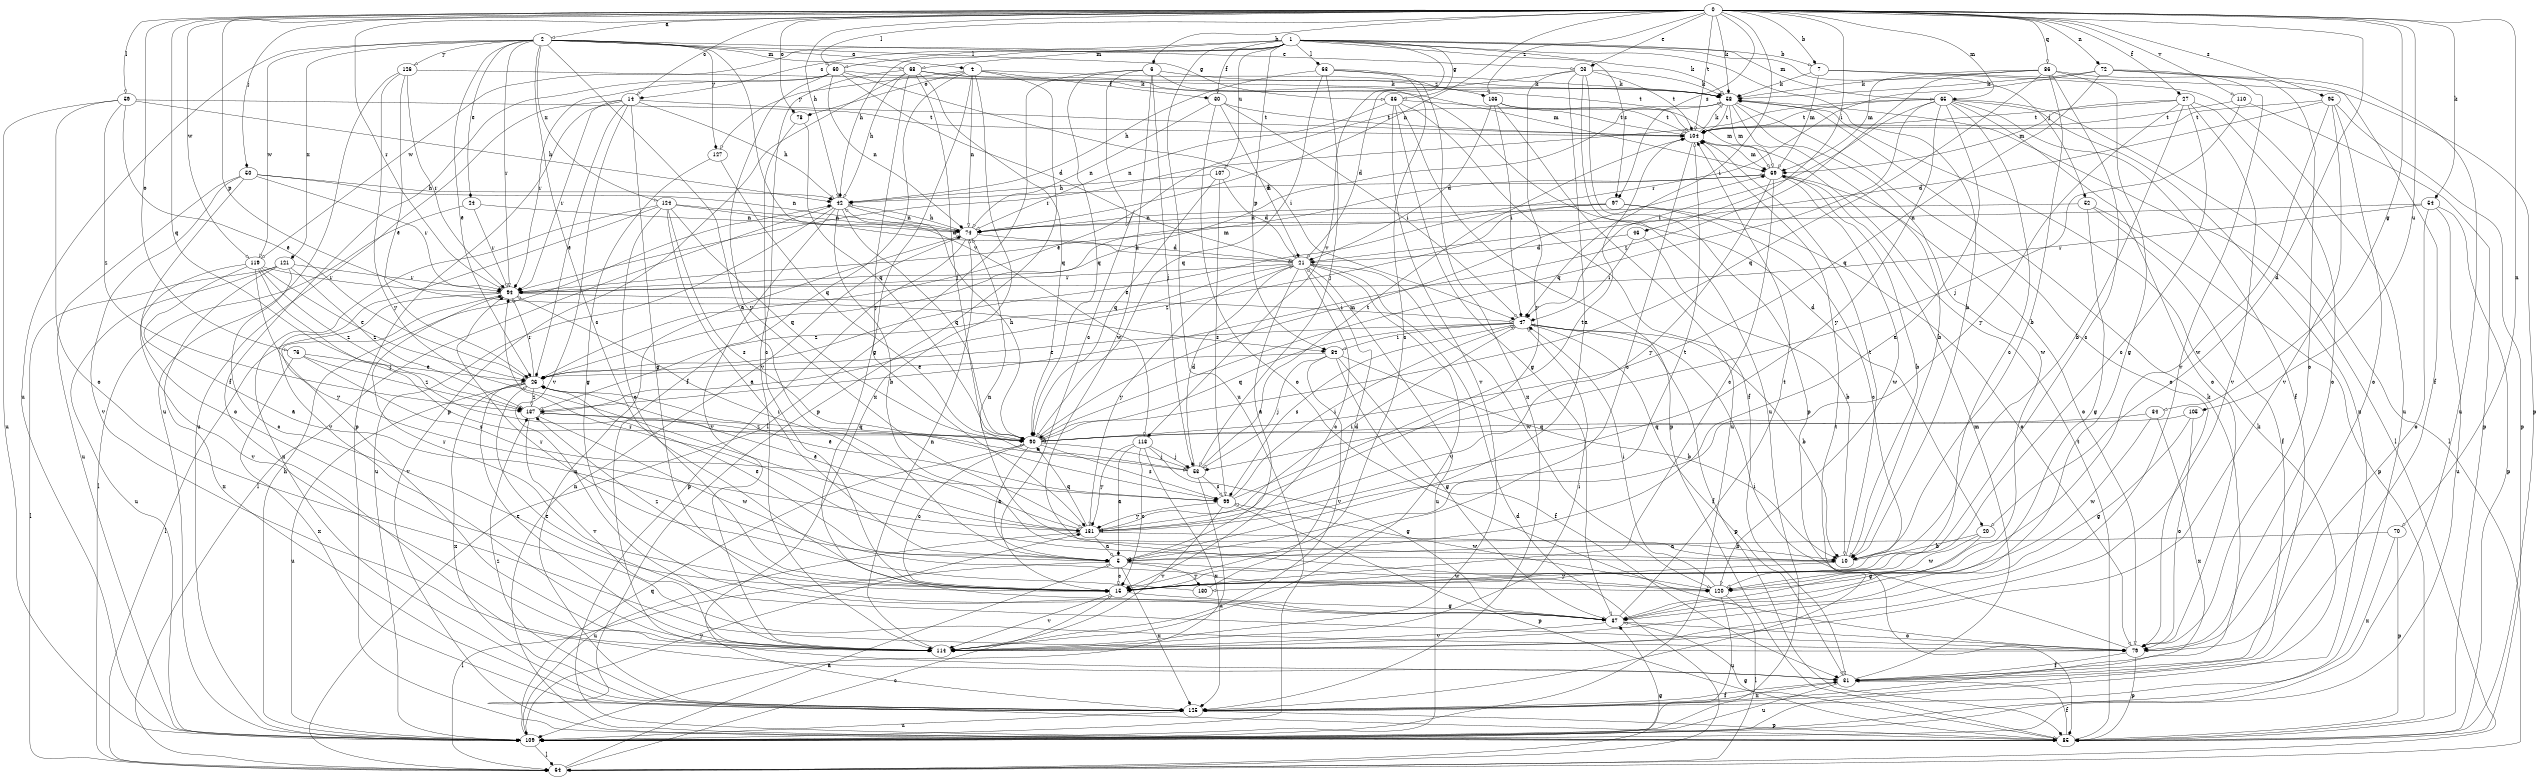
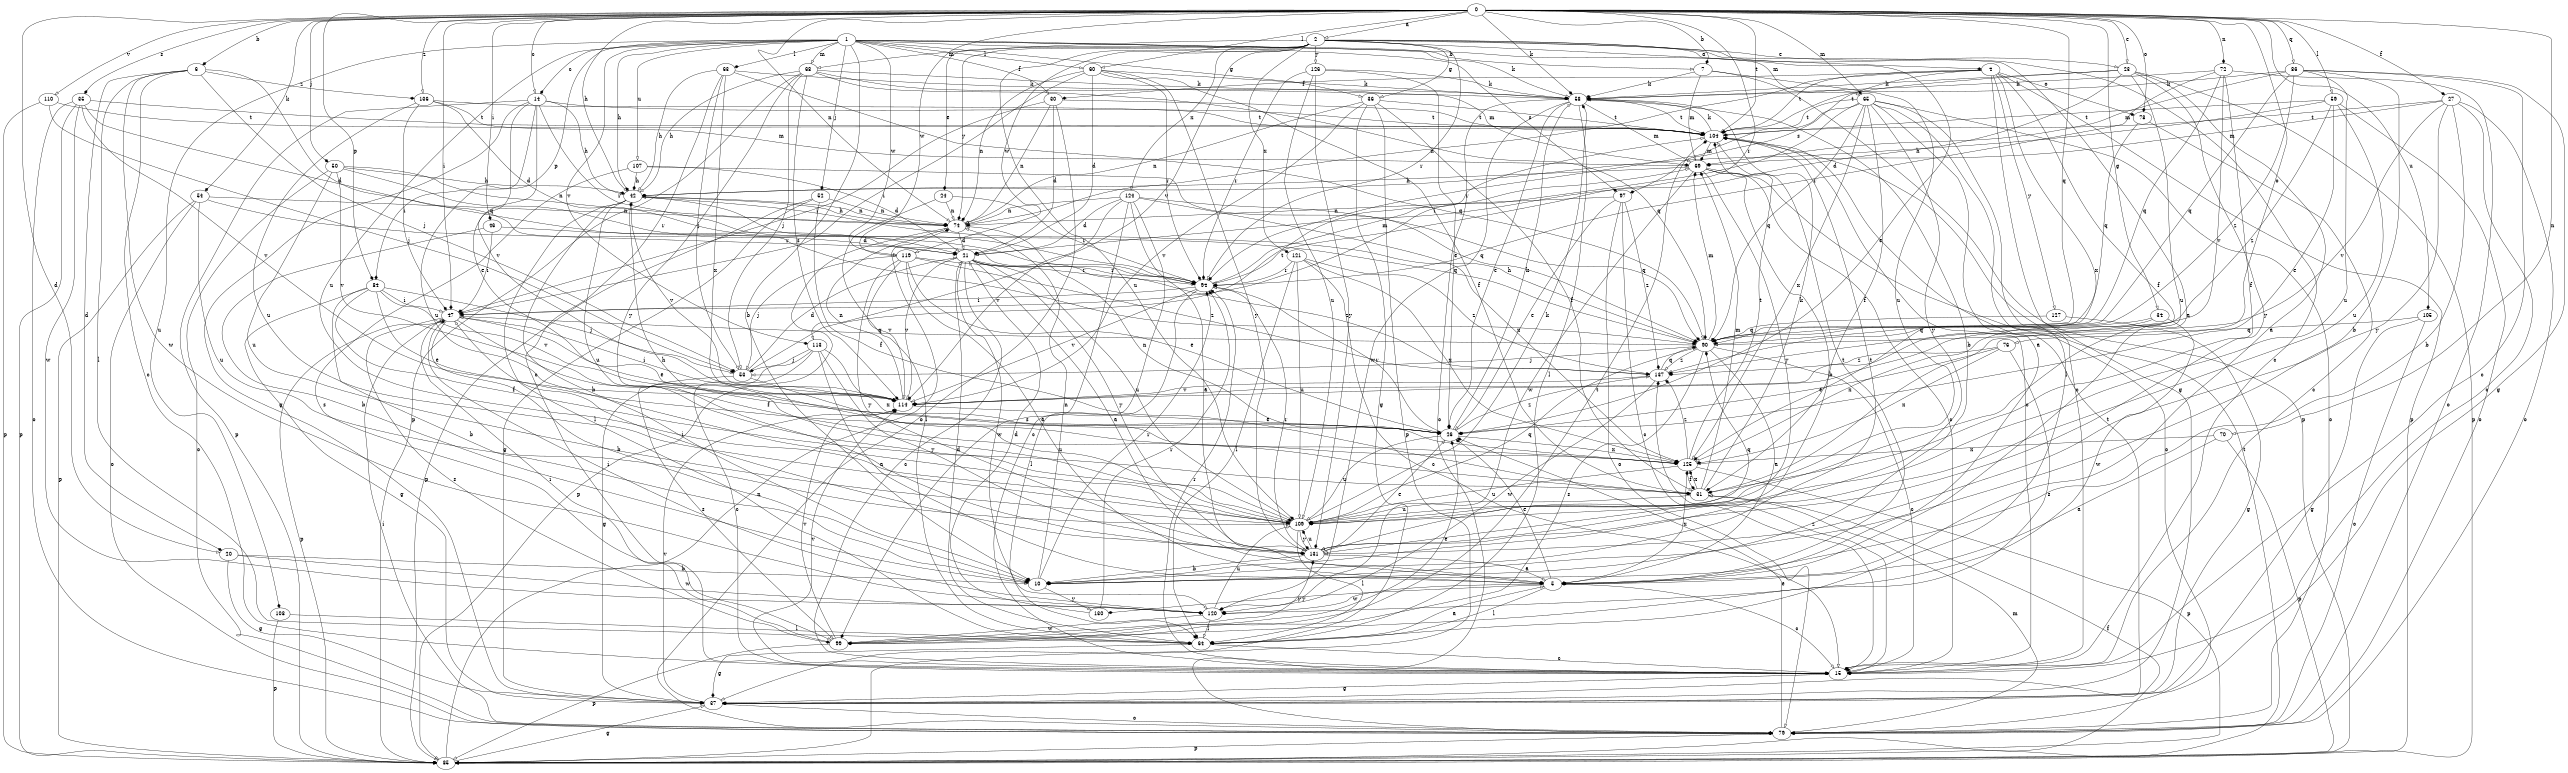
edge "0" -> "23": arrowhead diamond -> onormal
edge "2" -> "127": now "2" -> "74"
edge "0" -> "97": now "4" -> "97"
node "95": label "95" -> "35"
edge "47" -> "84": reversed
edge "68" -> "114": label "v" -> "s"
node "108": added
edge "79" -> "26": arrowhead onormal -> diamond
edge "79" -> "31": label "f" -> "m"
